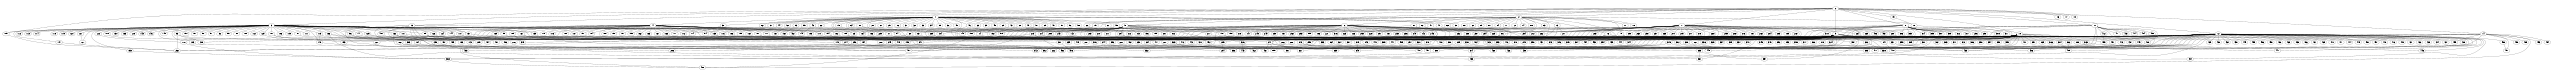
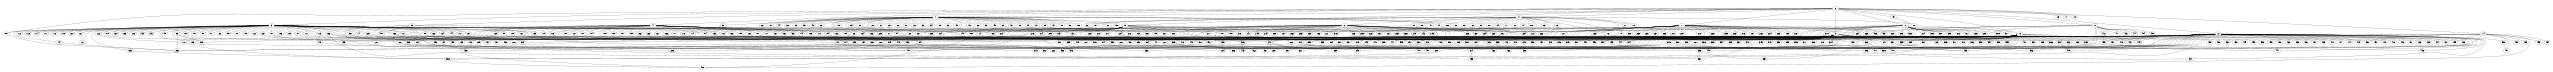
node "117": added
node "919": label "919" -> "219"
node "555": label "555" -> "255"
node "223": removed
node "232": removed
node "277": removed
node "302": added
node "266": removed
node "408": removed
node "899": label "899" -> "299"
